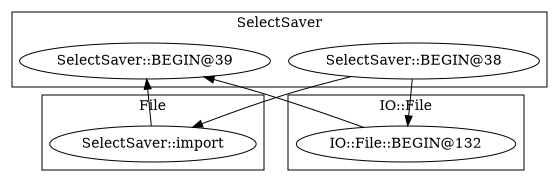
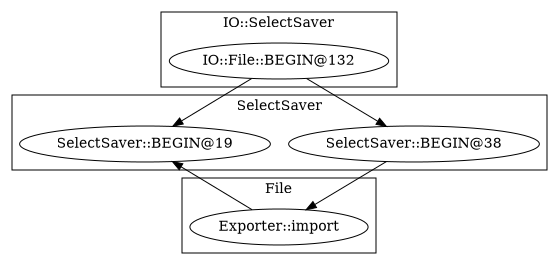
node "SelectSaver::BEGIN@39": label "SelectSaver::BEGIN@39" -> "SelectSaver::BEGIN@19"
edge "SelectSaver::BEGIN@38" -> "IO::File::BEGIN@132": reversed
cluster "IO::File": label "IO::File" -> "IO::SelectSaver"
node "SelectSaver::import": label "SelectSaver::import" -> "Exporter::import"
